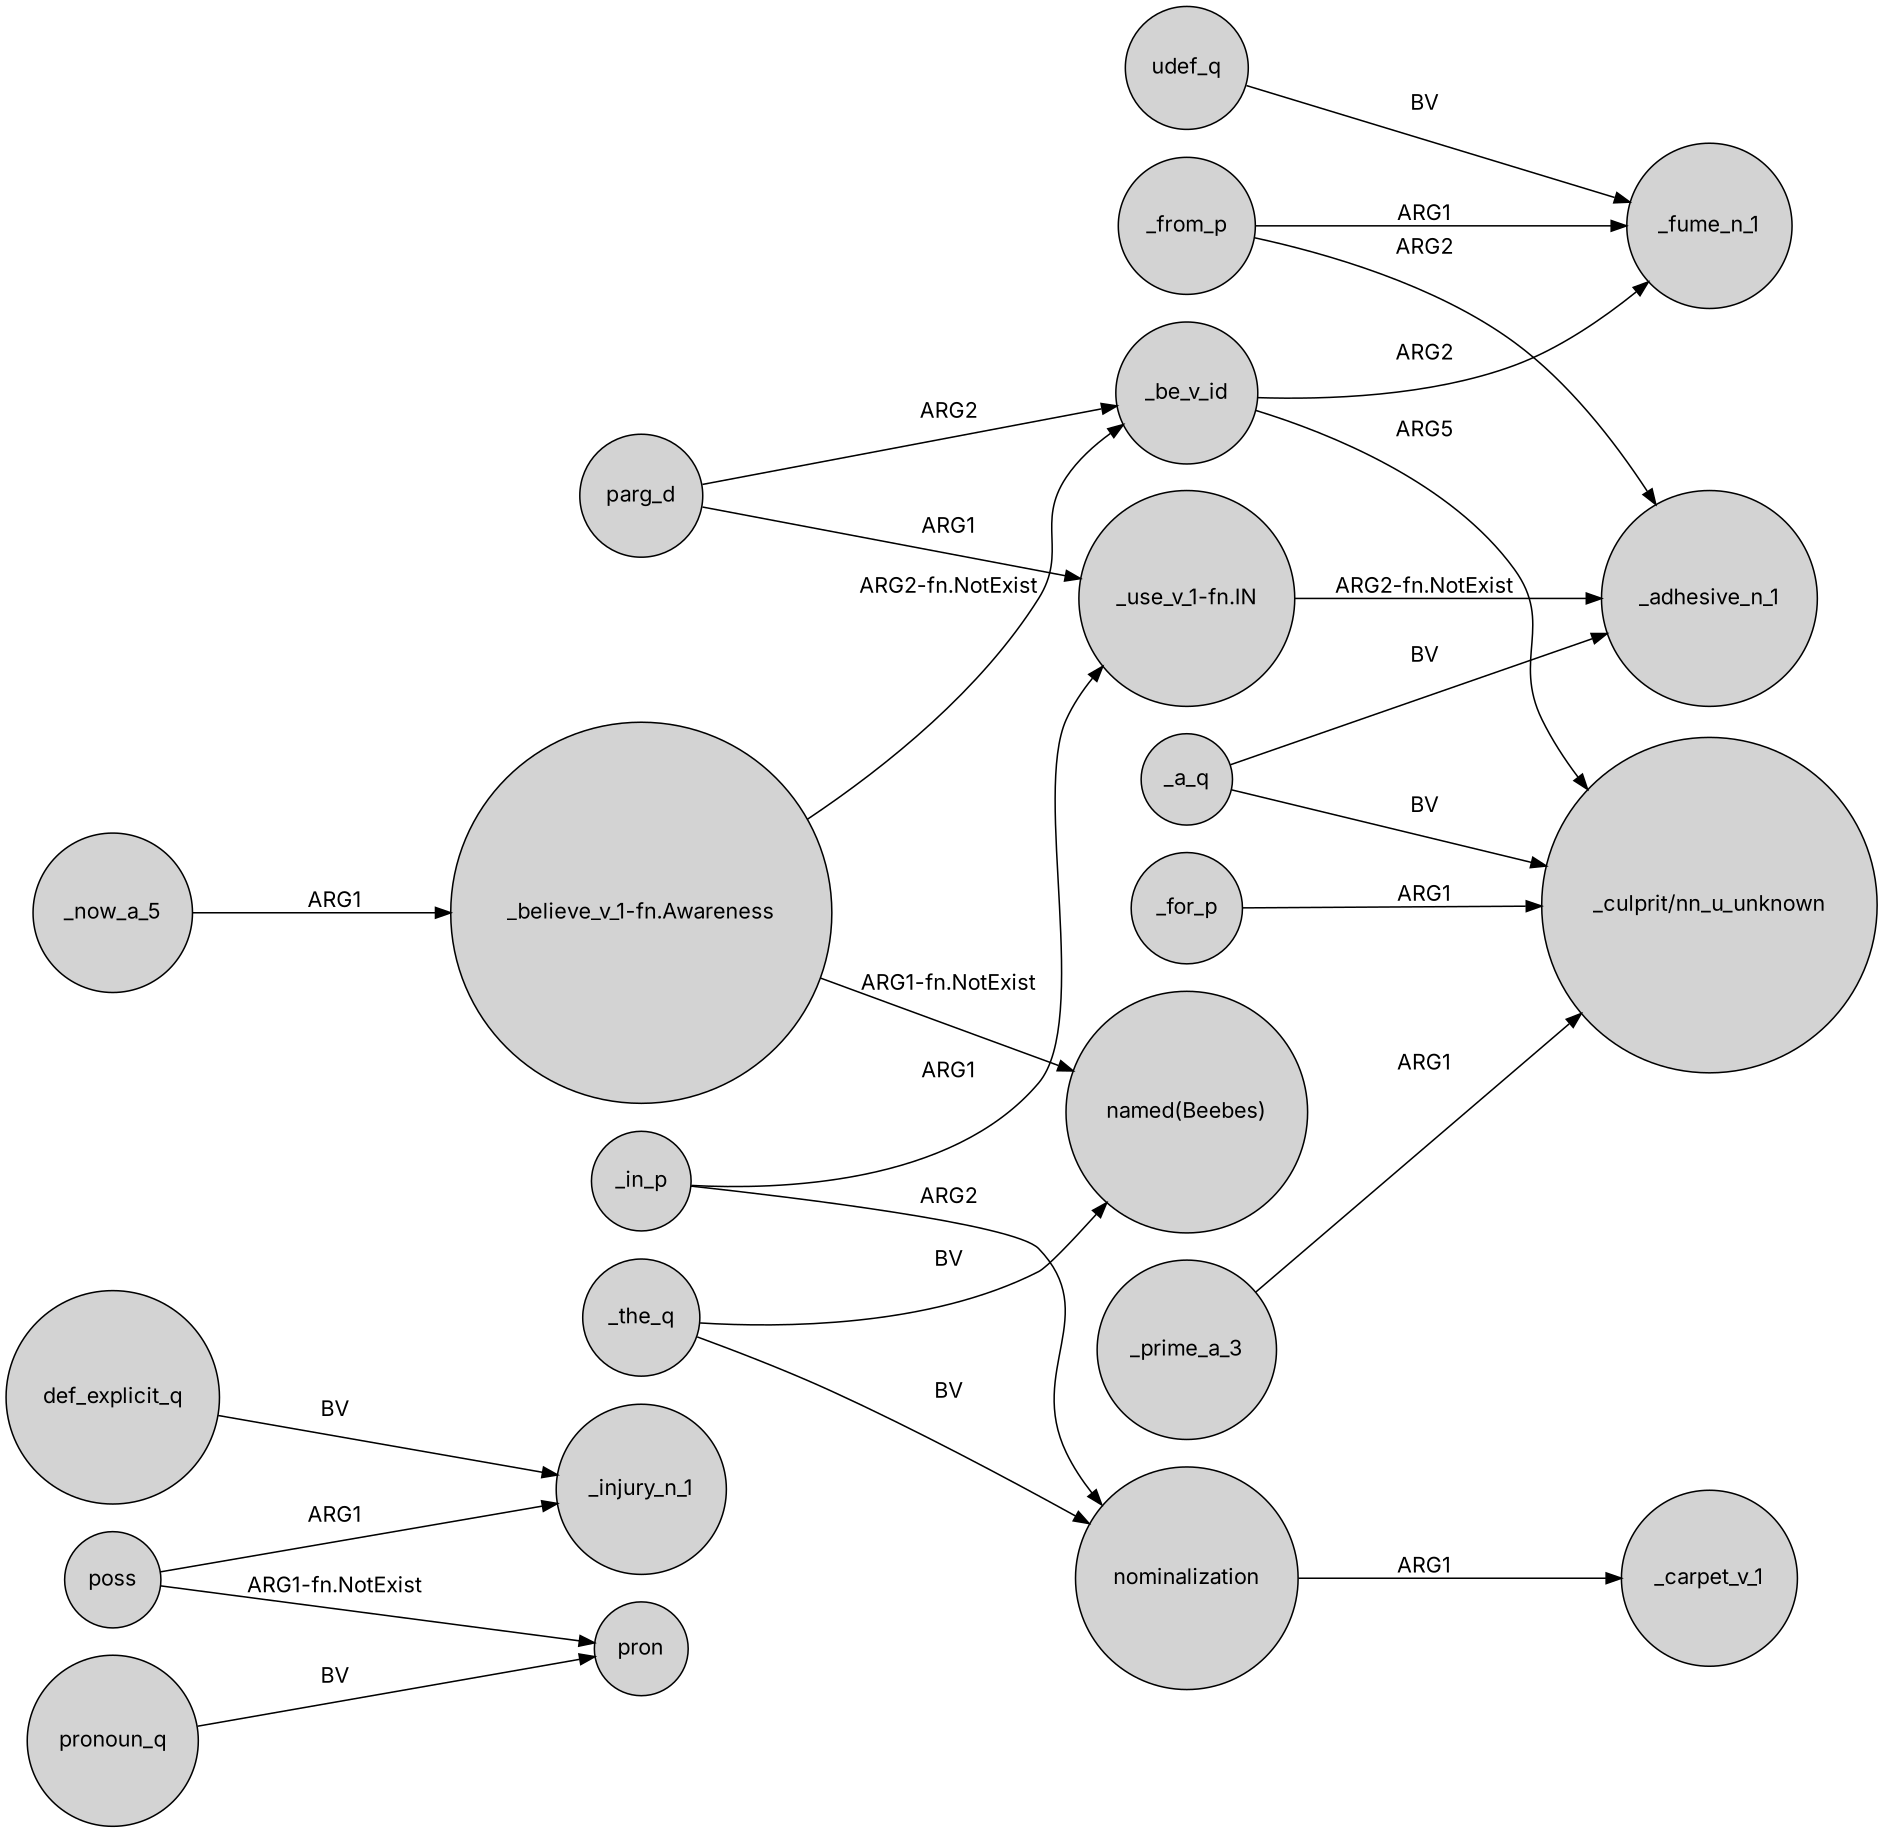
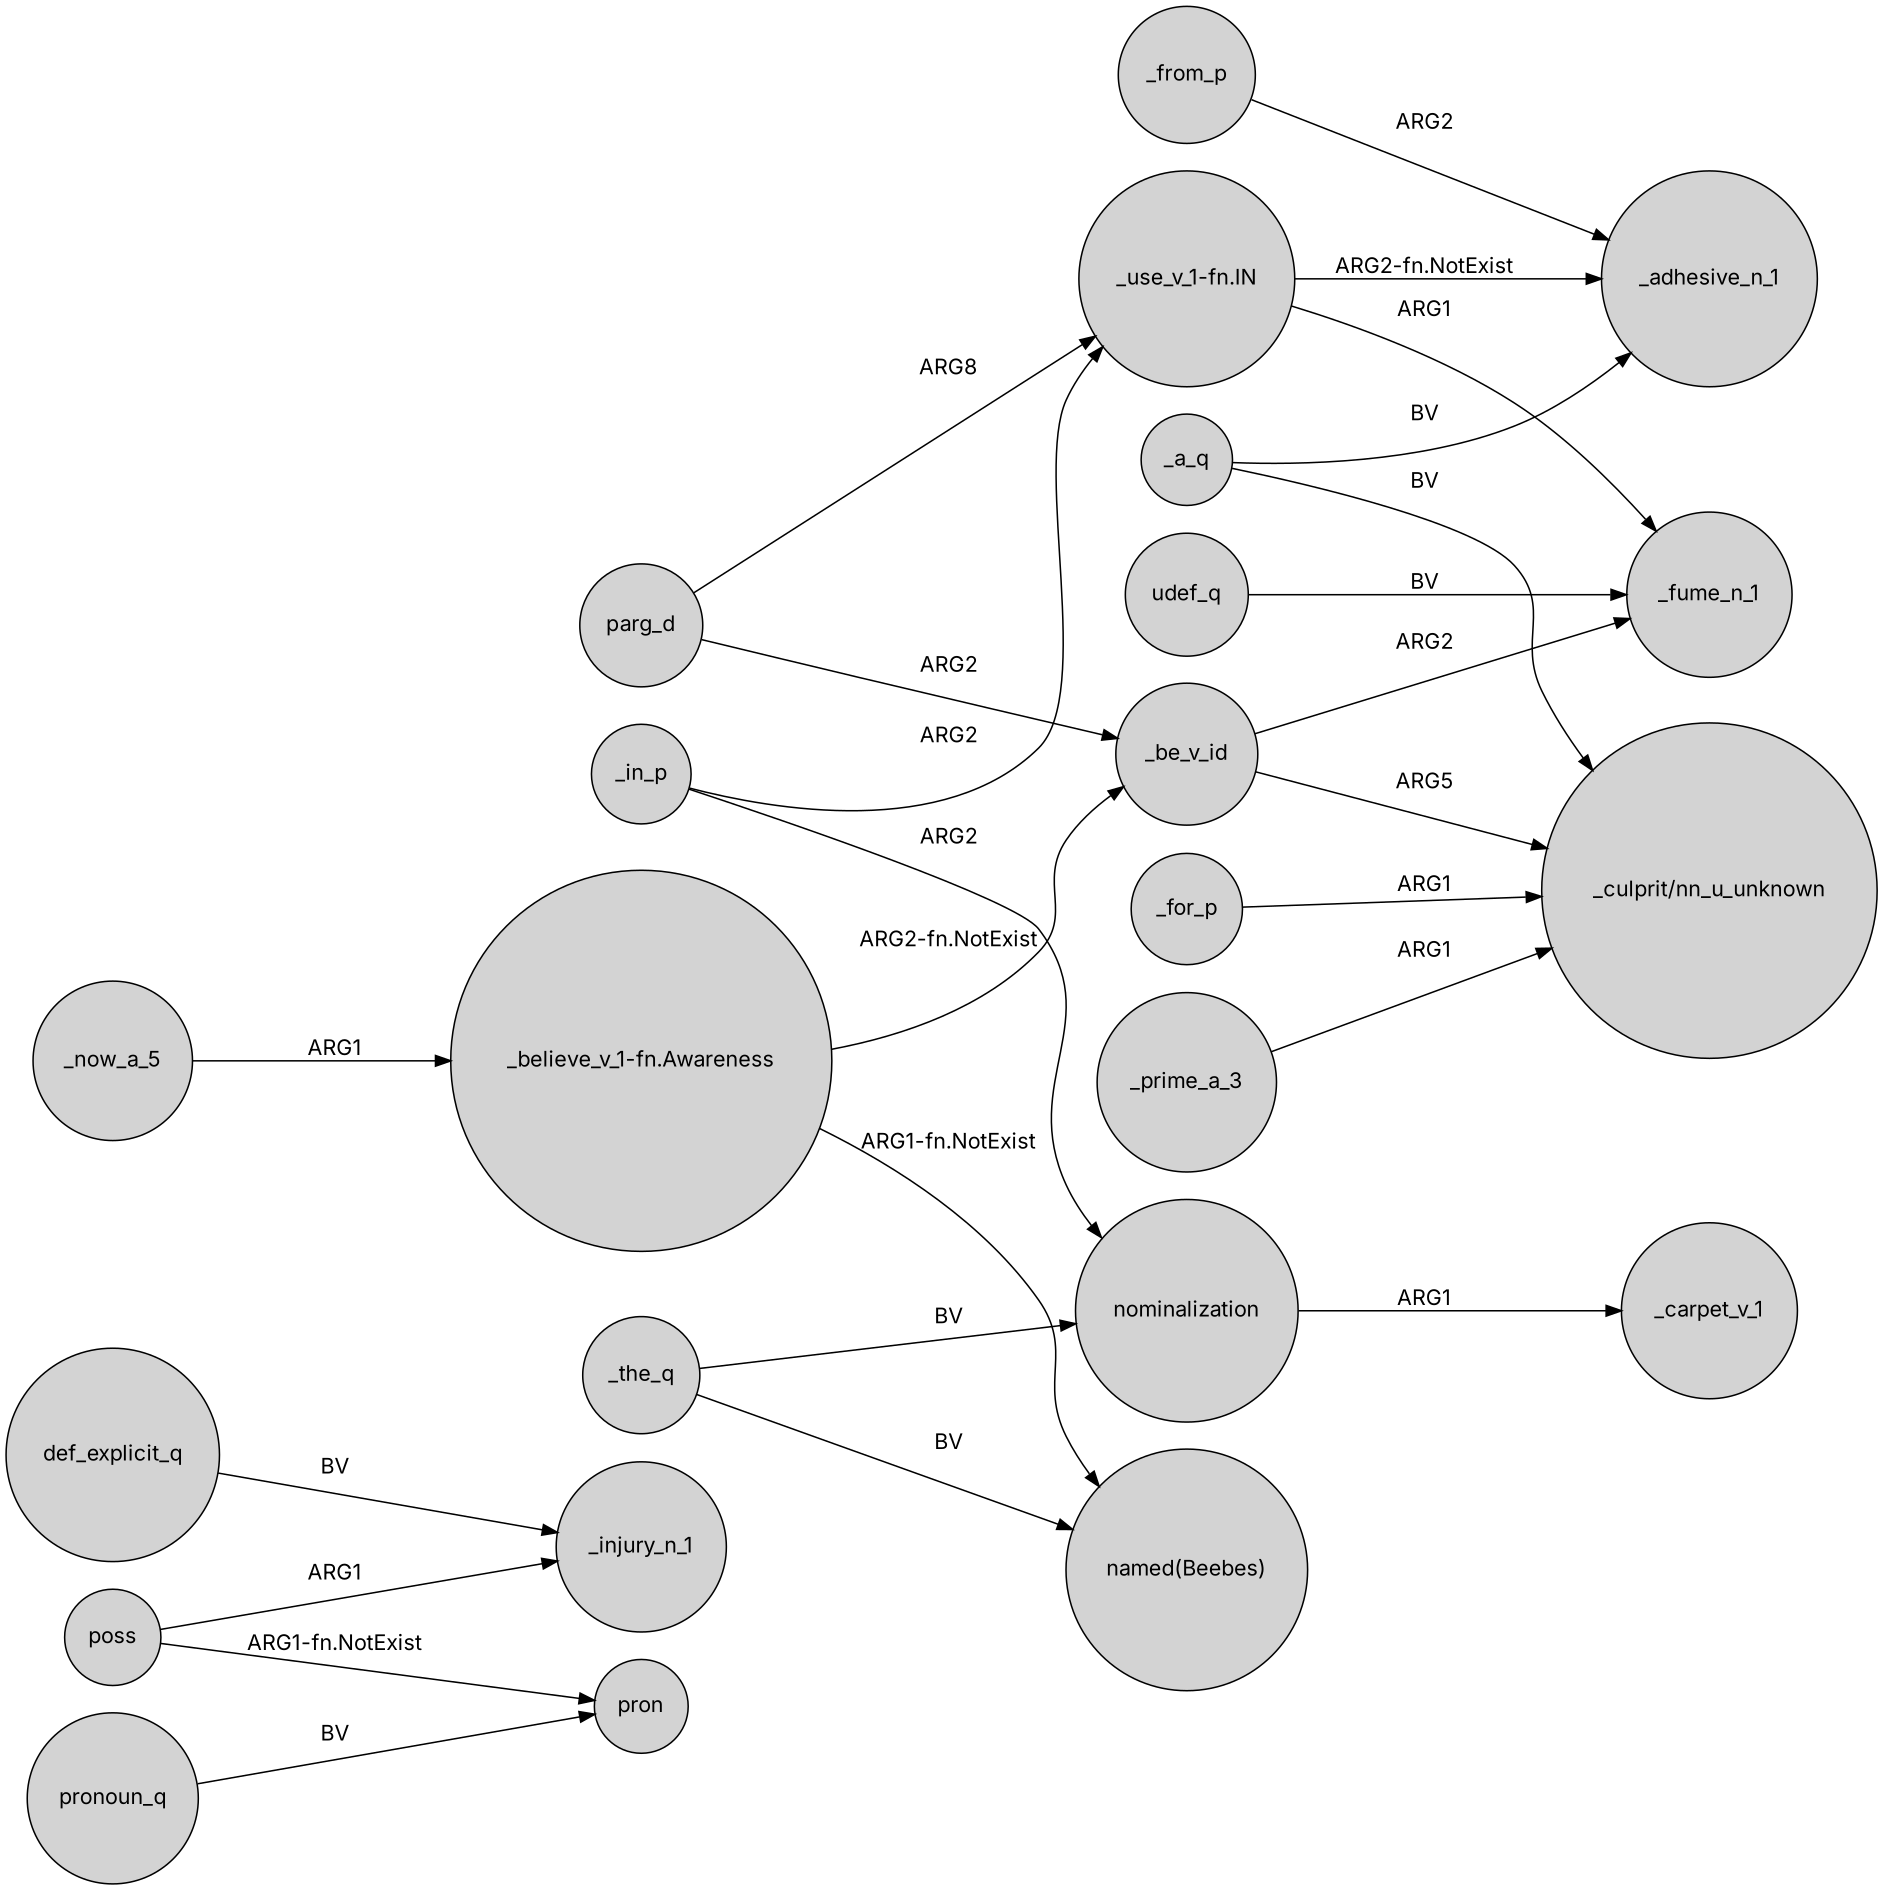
edge "_from_p" -> "_fume_n_1": now "_use_v_1-fn.IN" -> "_fume_n_1"
edge "parg_d" -> "_use_v_1-fn.IN": label "ARG1" -> "ARG8"
edge "_in_p" -> "_use_v_1-fn.IN": label "ARG1" -> "ARG2"
